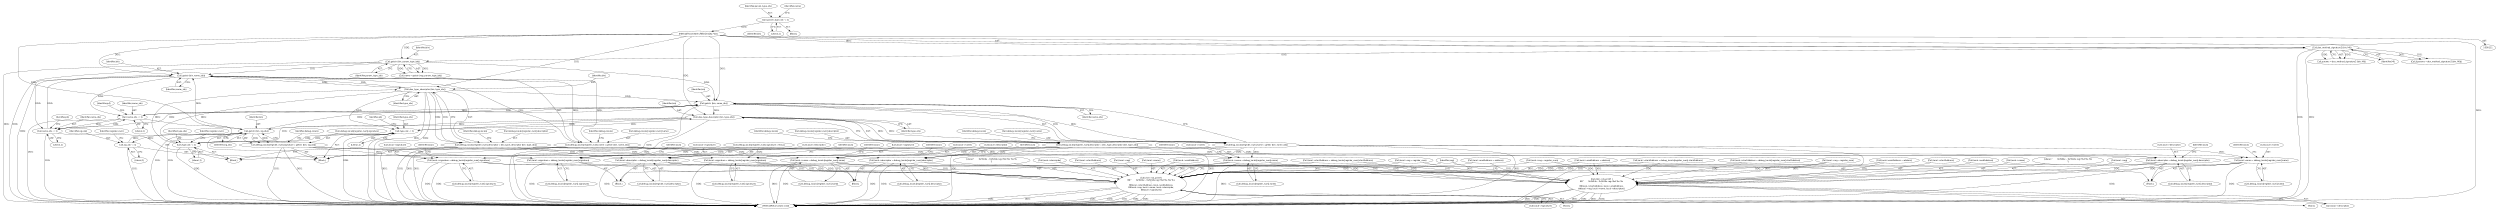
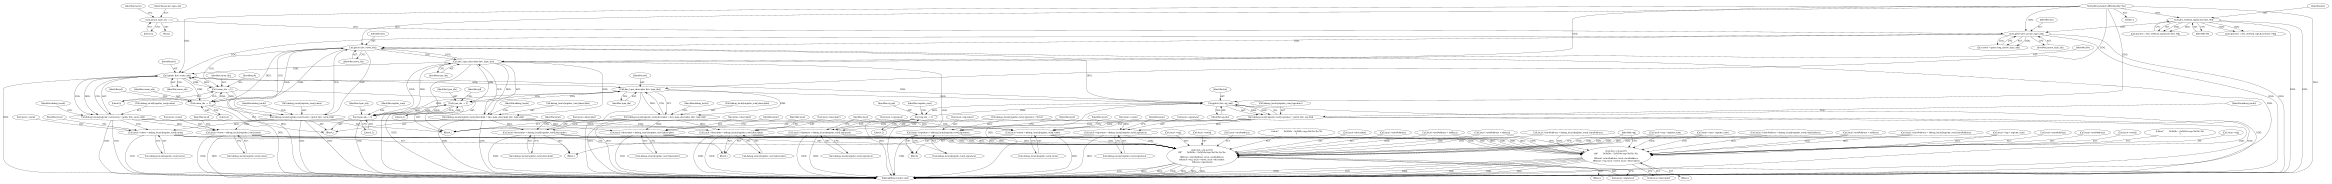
edge "(Call,param_type_idx -= 1)" -> "(MethodParameterIn,RBinDexObj *bin)": now "(Call,param_type_idx -= 1)" -> "(Call,getstr (bin, param_type_idx))"
